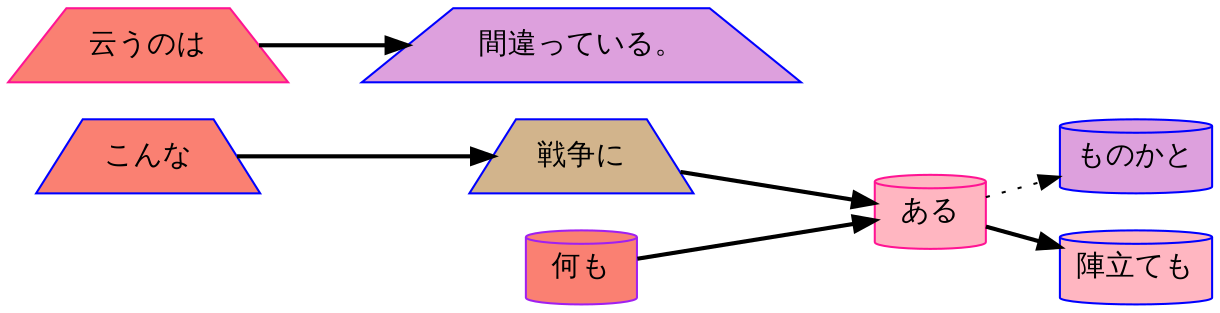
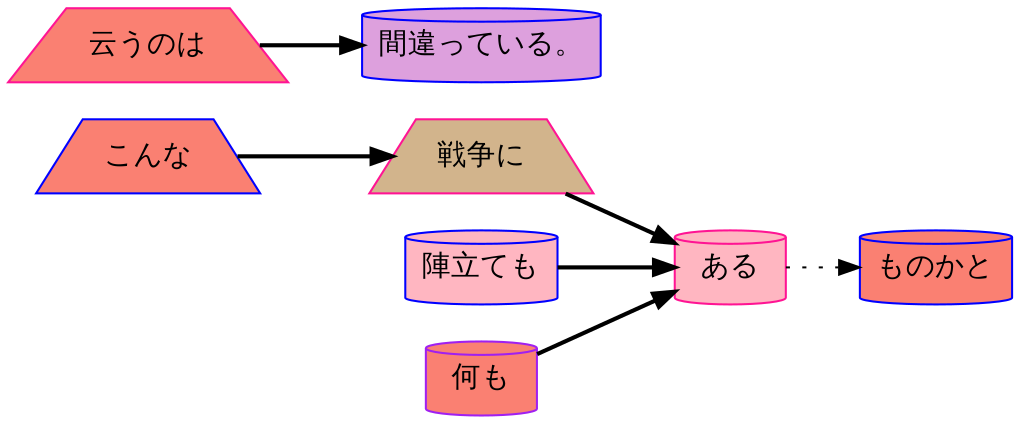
node "間違っている。": shape trapezium -> cylinder
node "戦争に": color blue -> deeppink
node "ものかと": fillcolor plum -> salmon
edge "ある" -> "陣立ても": reversed
